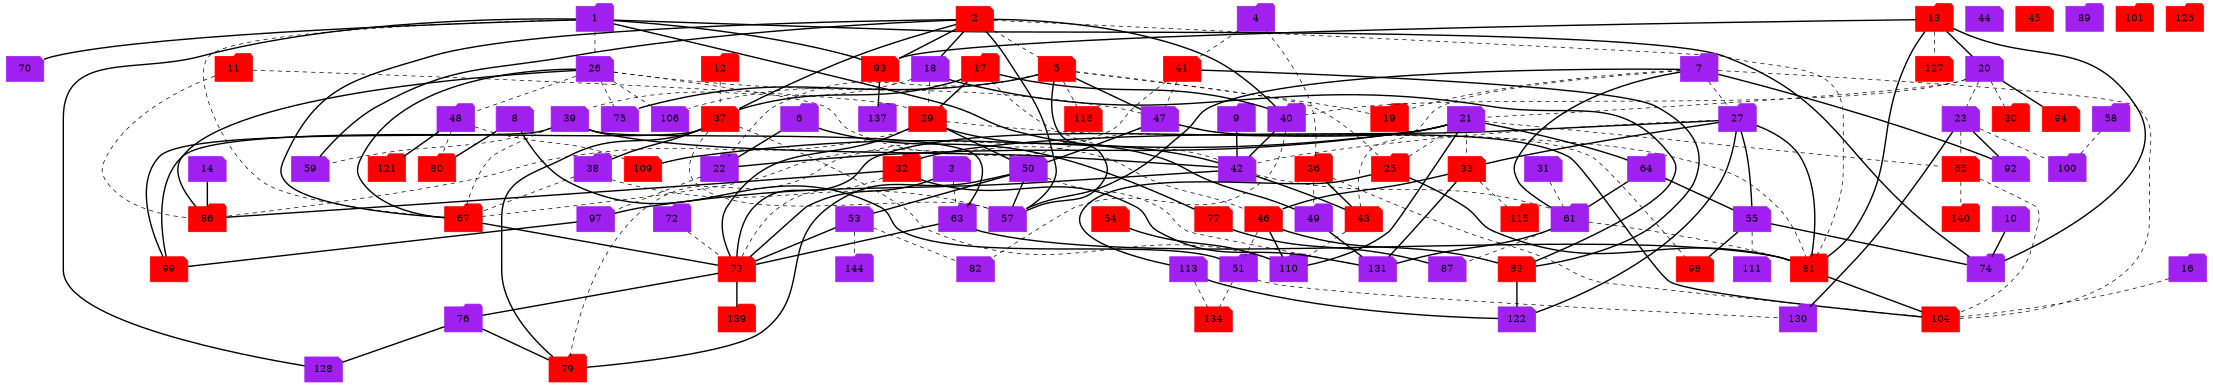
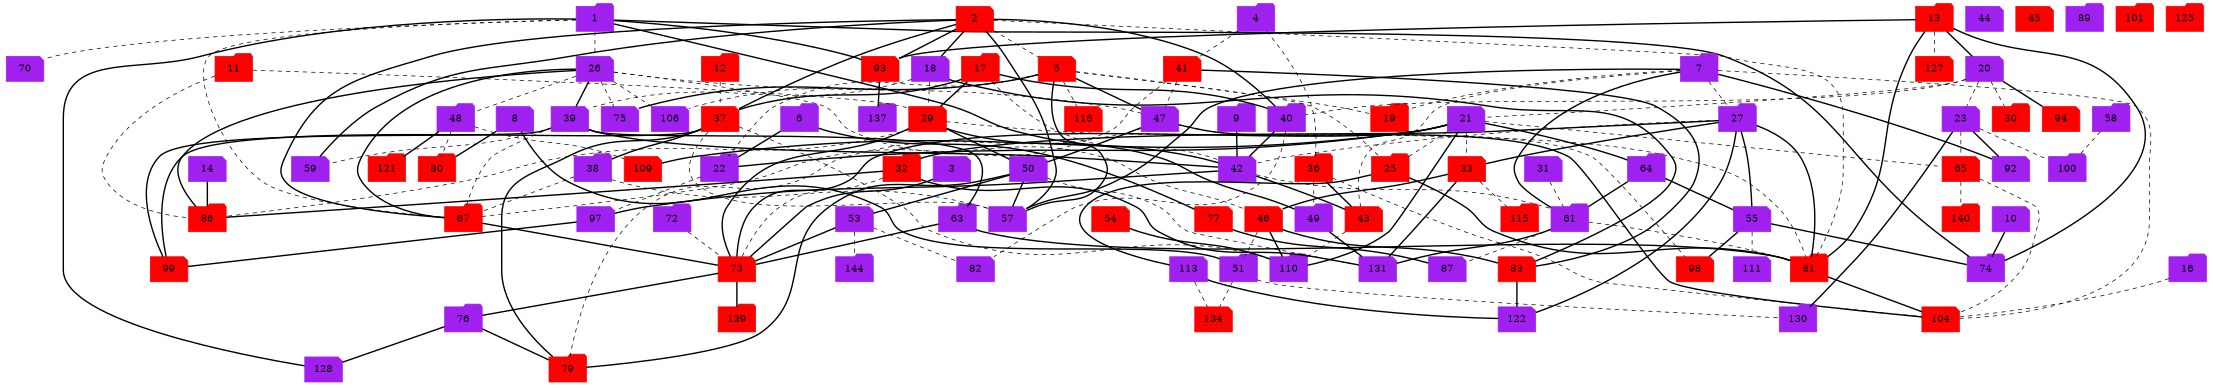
edge "1" -- "70": style bold -> dashed
edge "26" -- "39": added
edge "3" -- "63": removed
